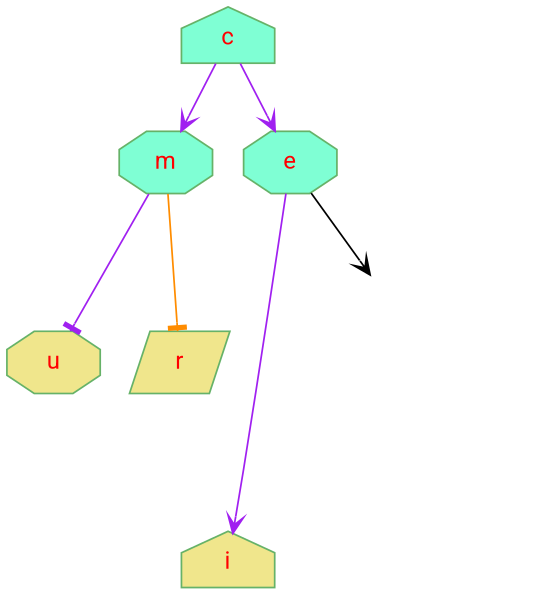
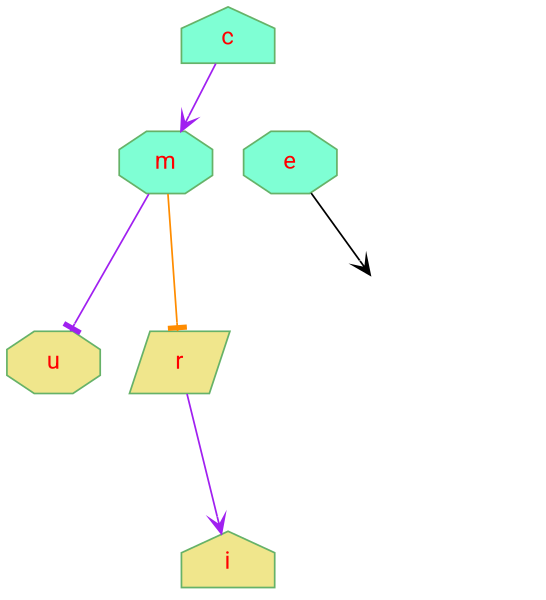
edge "c" -> "e": removed
edge "e" -> "i": now "r" -> "i"
